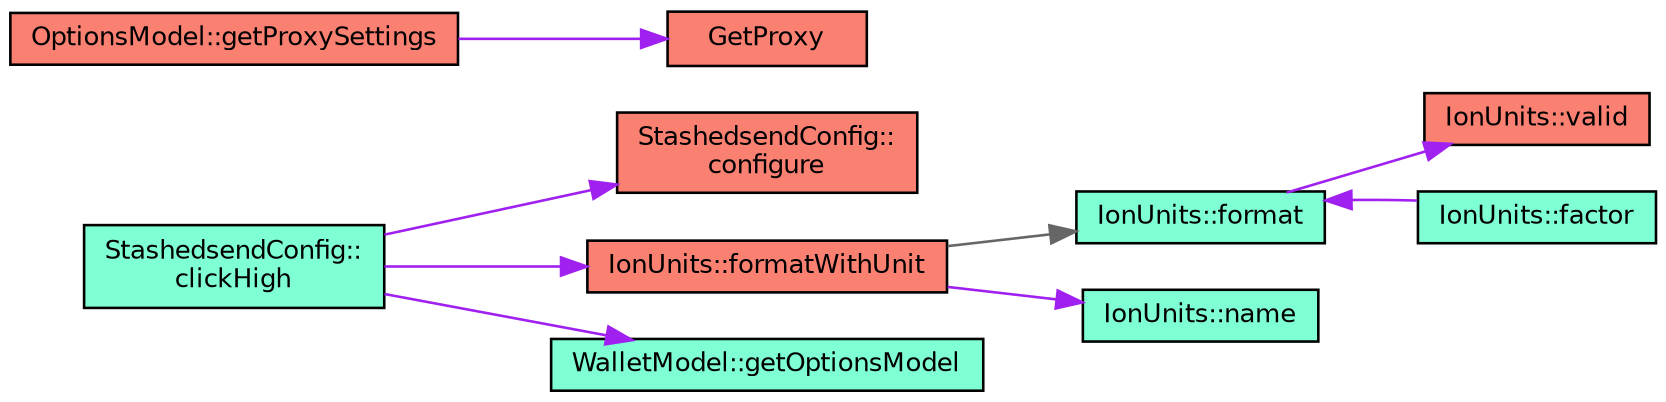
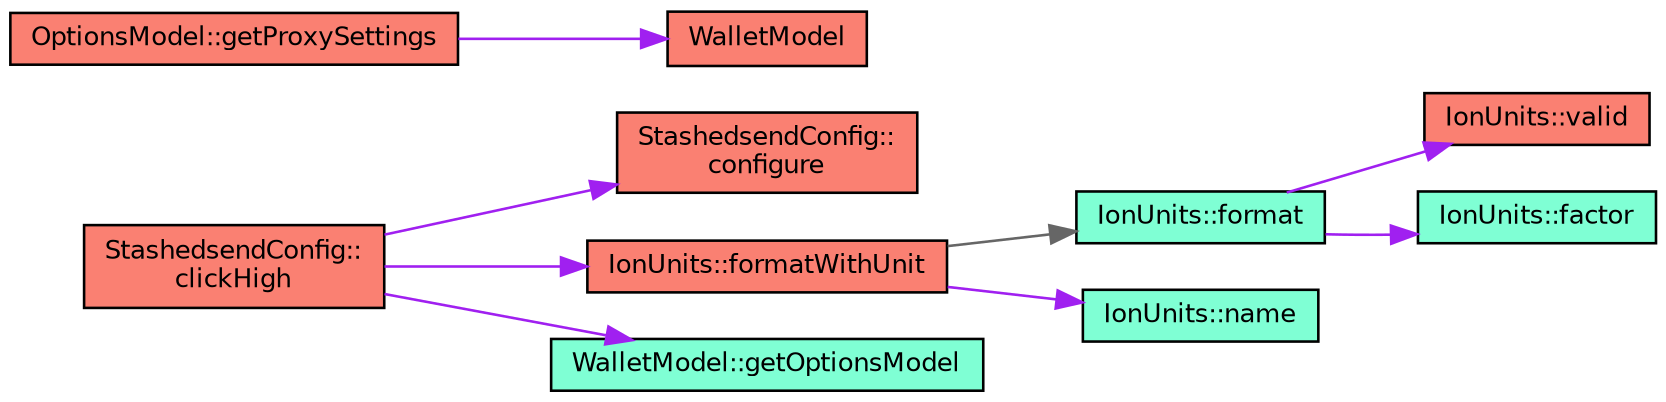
node "GetProxy": label "GetProxy" -> "WalletModel"
edge "IonUnits::factor" -> "IonUnits::format": reversed
node "StashedsendConfig:: clickHigh": fillcolor aquamarine -> salmon
